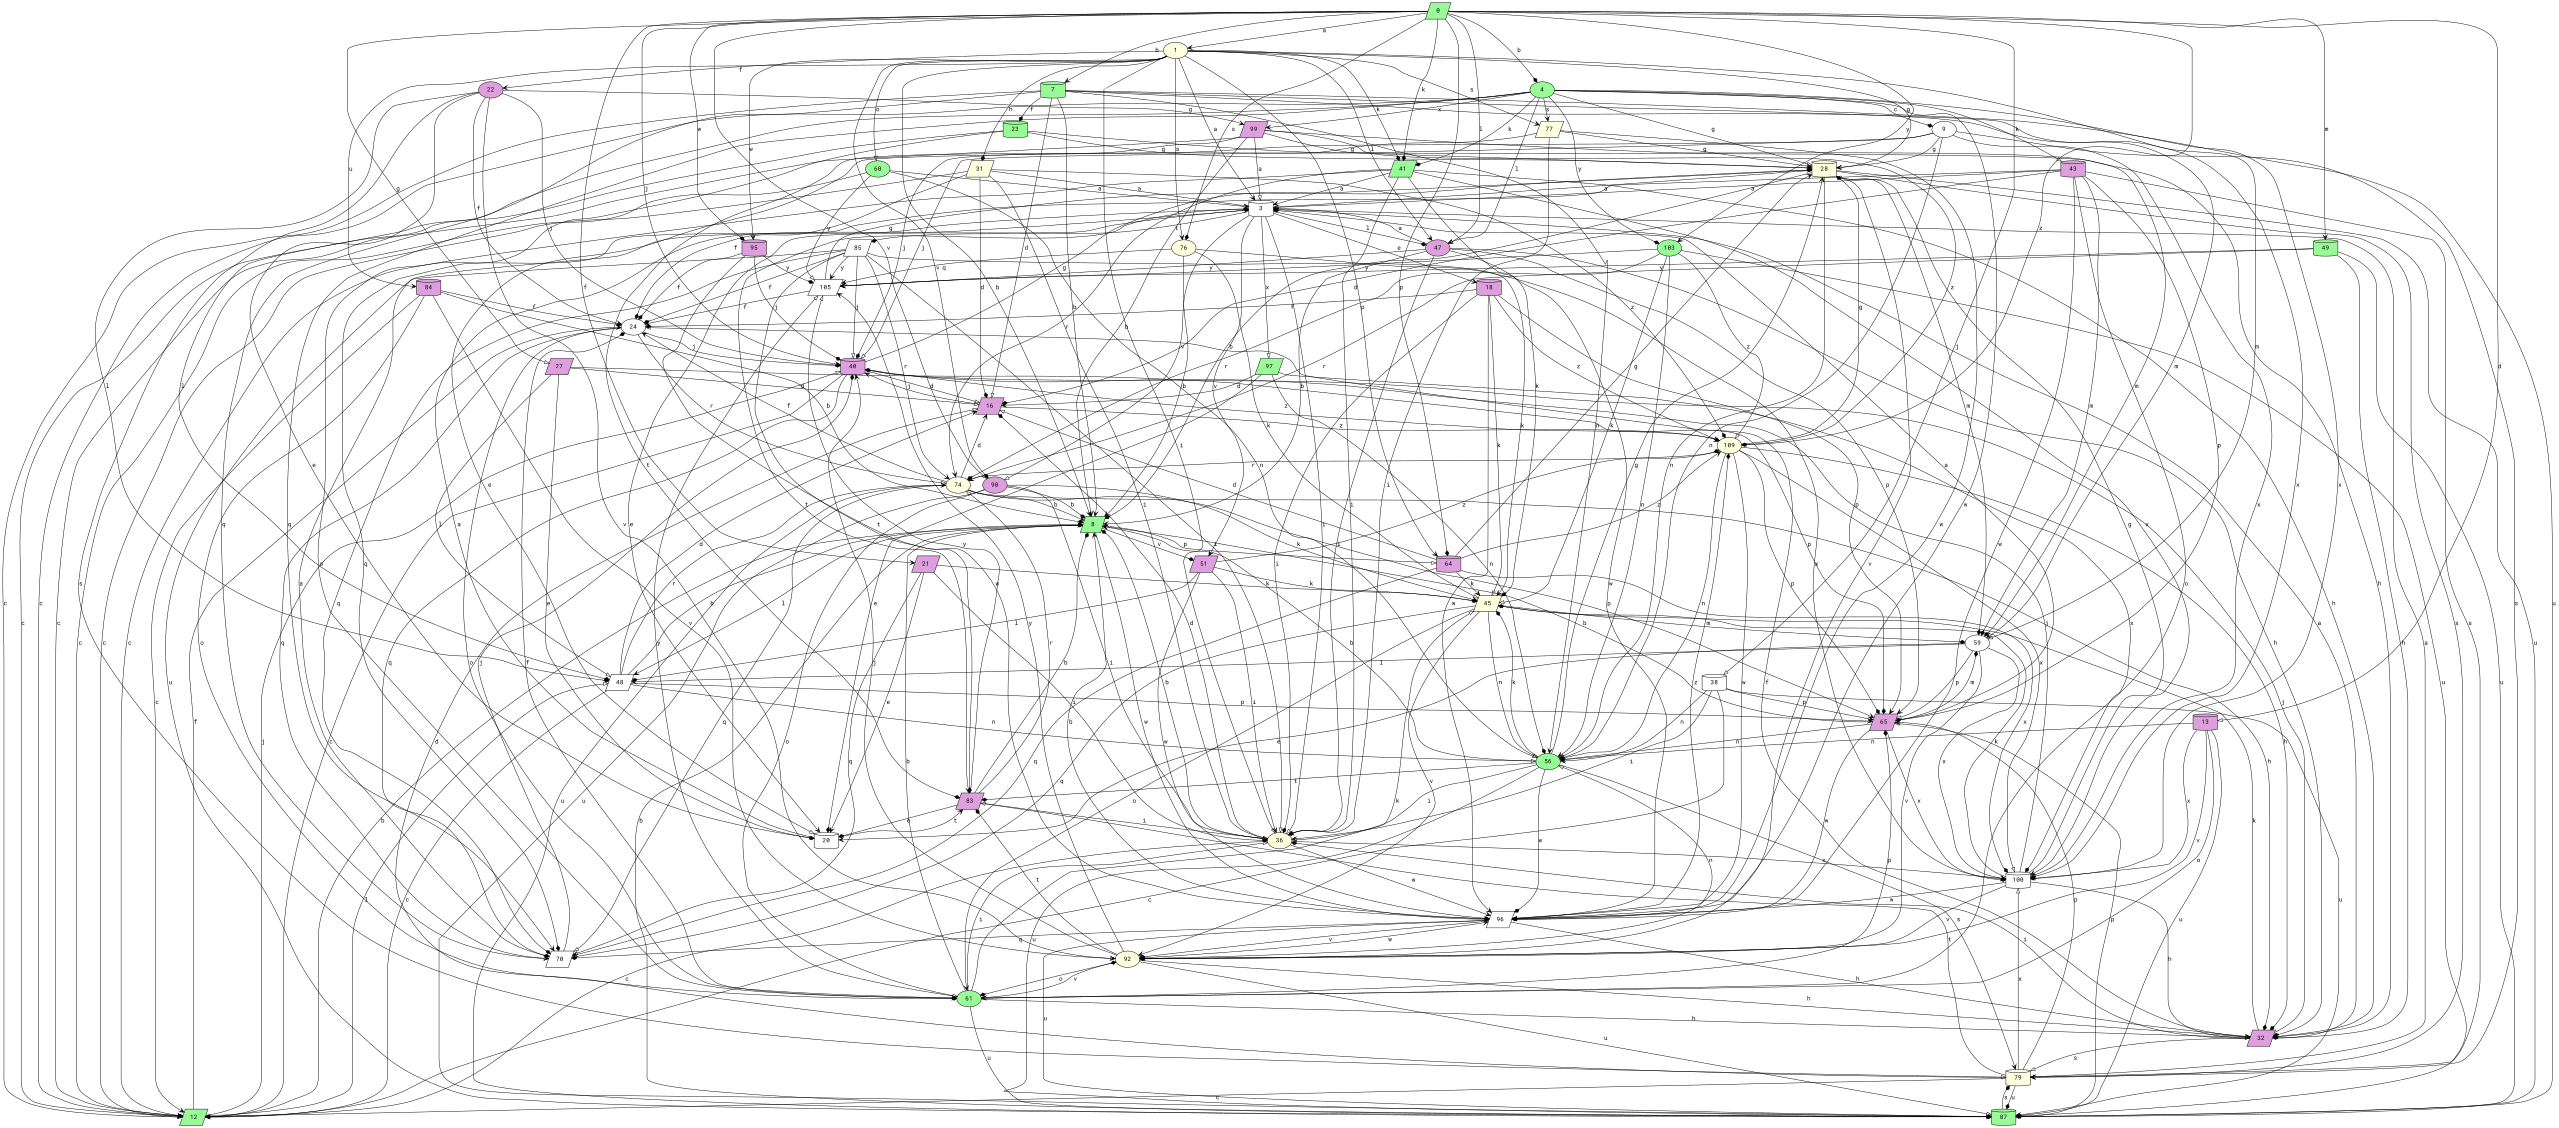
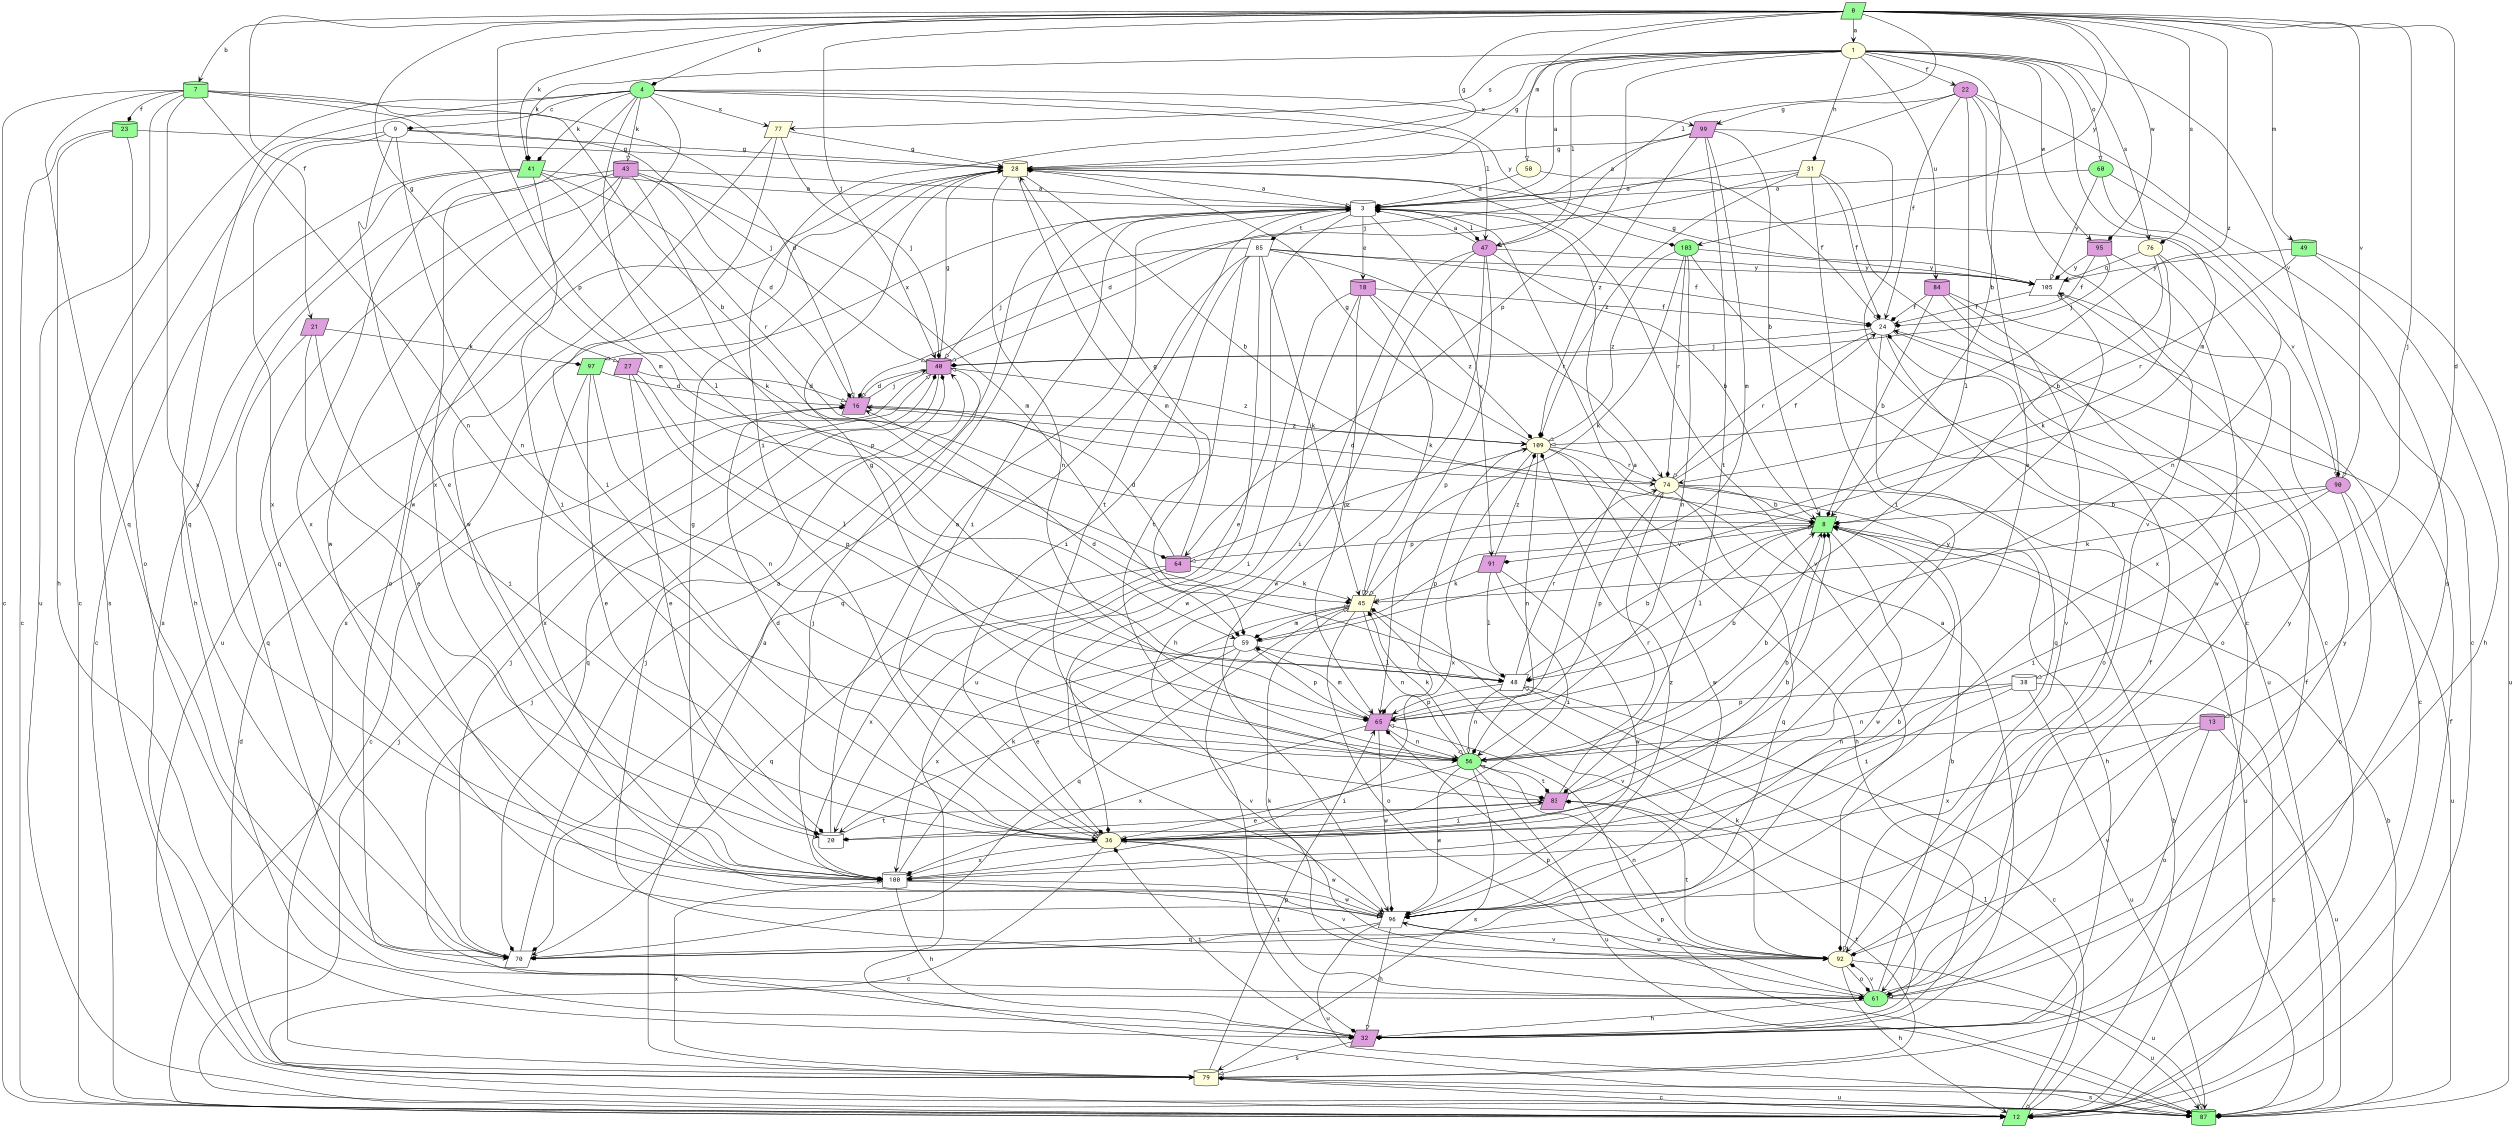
edge "4" -> "28": now "0" -> "28"
node "50": added
node "51": label "51" -> "91"
edge "21" -> "45": now "21" -> "97"
edge "92" -> "32": now "92" -> "12"
